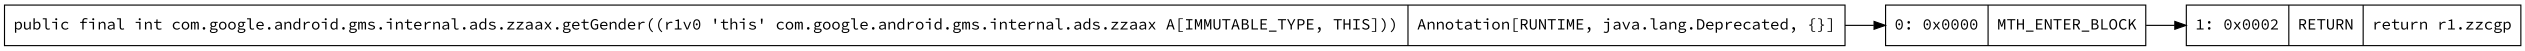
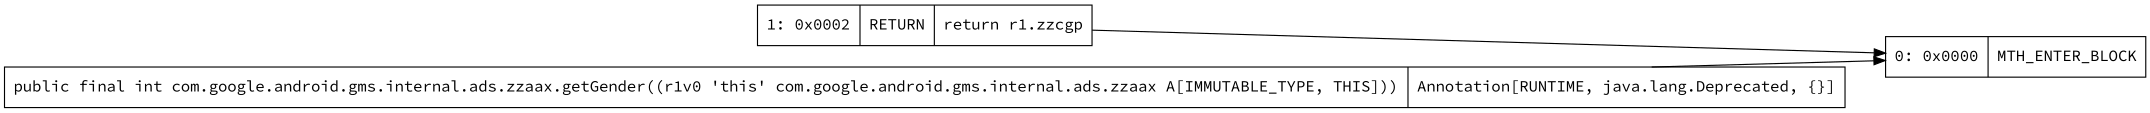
edge "0: 0x0000" -> "1: 0x0002": reversed
